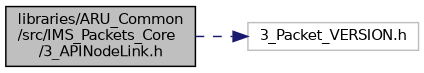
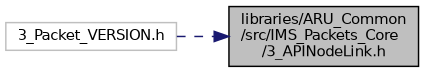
edge "libraries/ARU_Common /src/IMS_Packets_Core /3_APINodeLink.h" -> "3_Packet_VERSION.h": reversed
